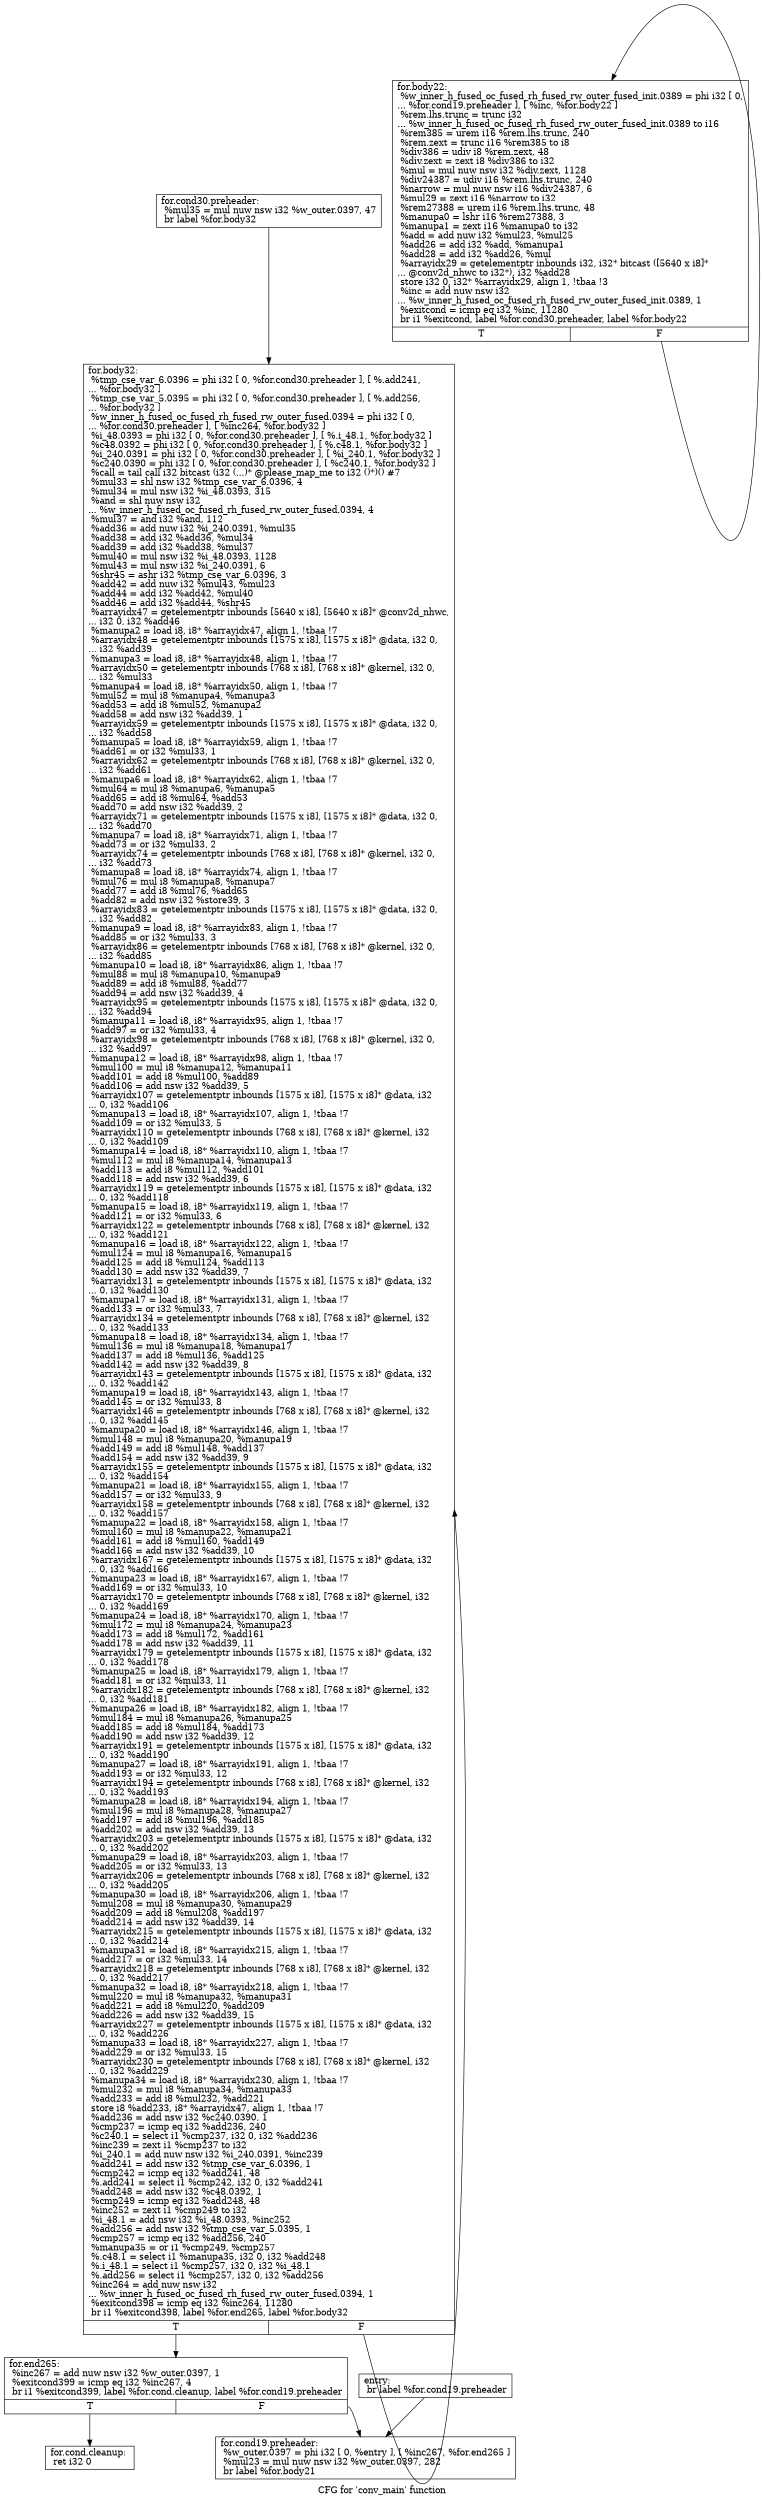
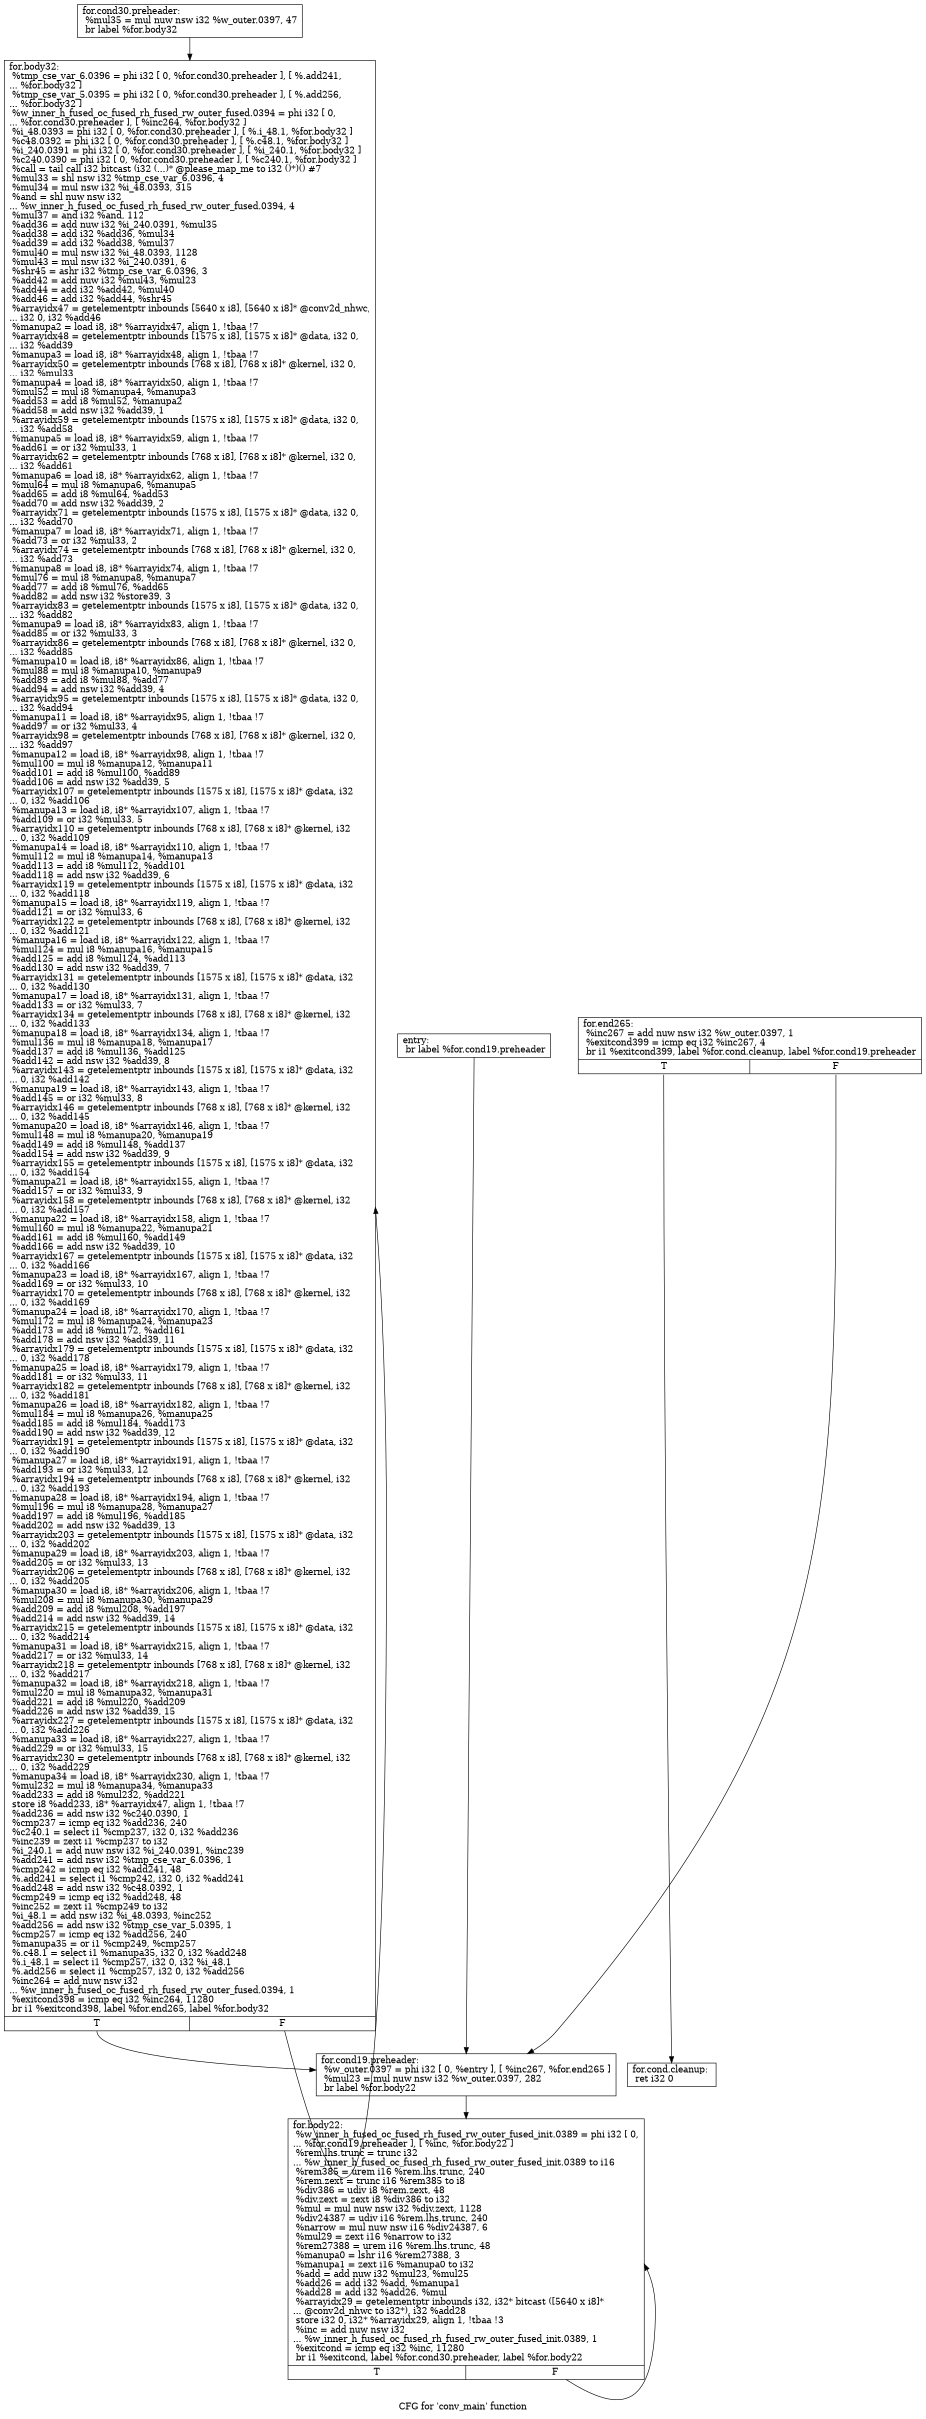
edge "for.cond19.preheader:" -> "for.body22:": added
edge "for.body32:" -> "for.end265:": now "for.body32:" -> "for.cond19.preheader:"
node "for.cond19.preheader:": text "br label %for.body21" -> "br label %for.body22"
